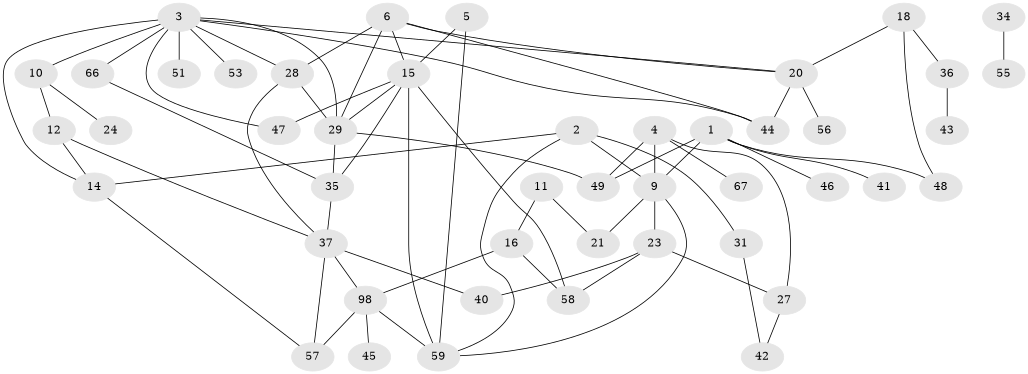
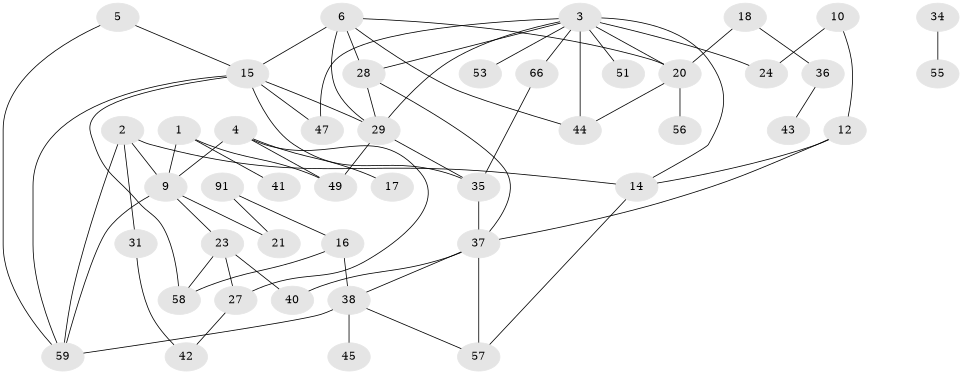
edge "3" -- "10": now "3" -- "24"
node "11": label "11" -> "91"
node "67": label "67" -> "17"
node "46": removed
node "48": removed
node "98": label "98" -> "38"
